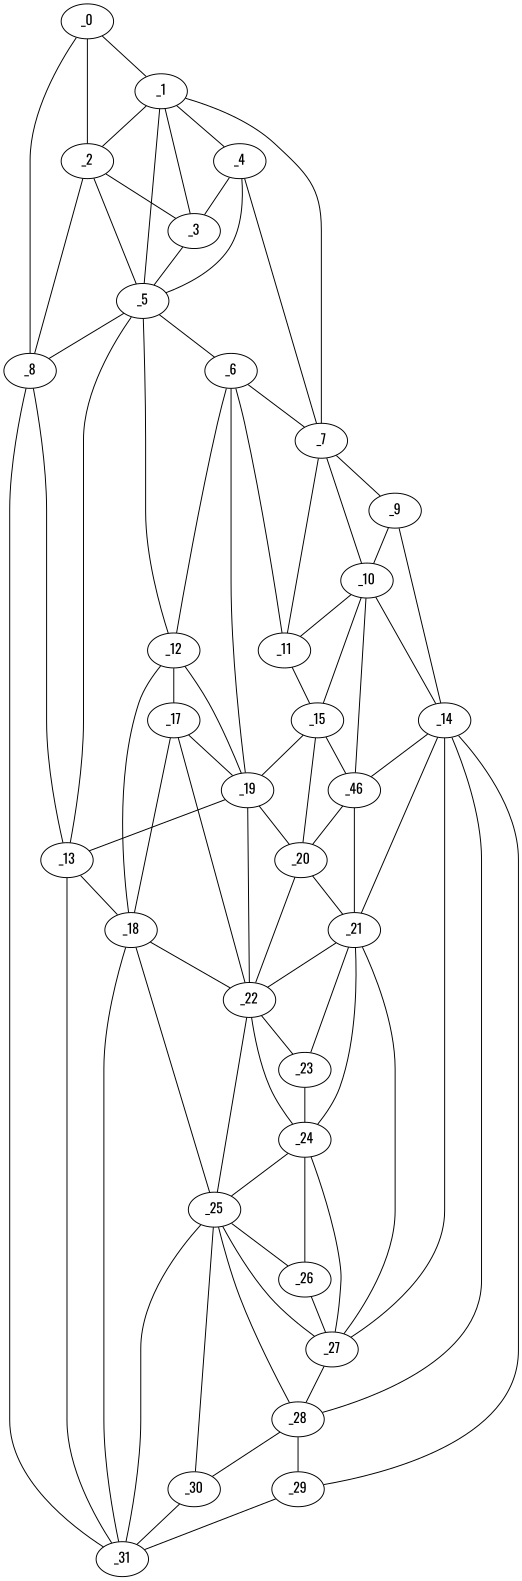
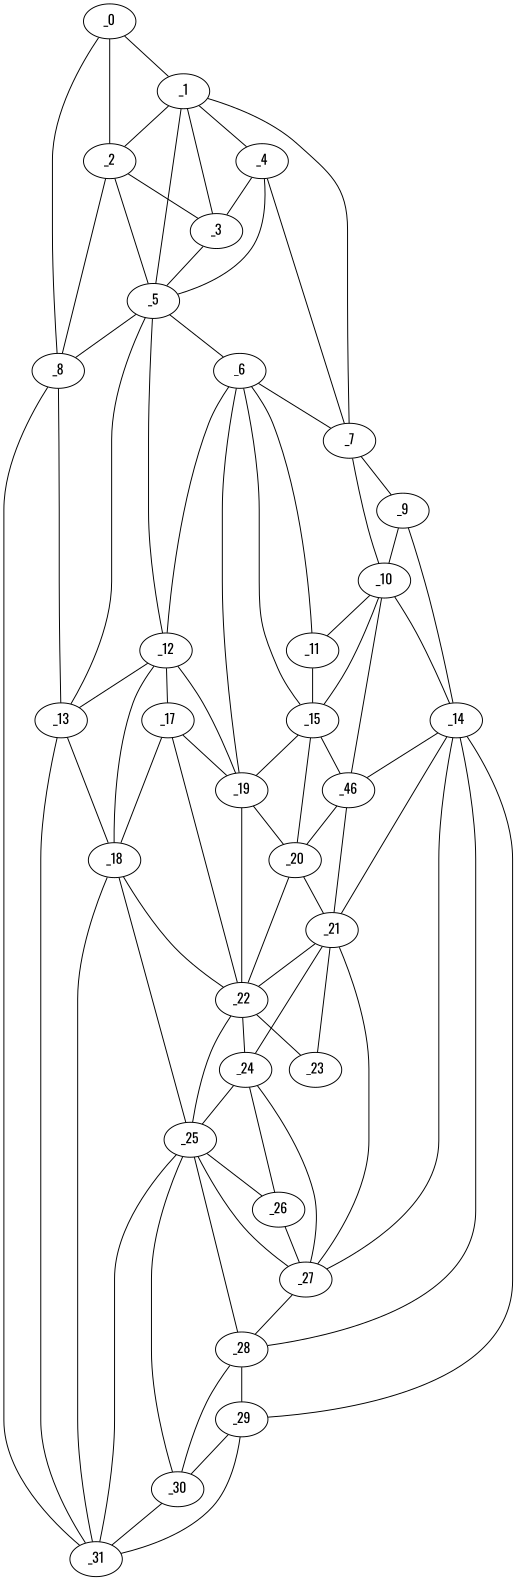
edge "_7" -- "_11": removed
edge "_6" -- "_15": added
edge "_19" -- "_13": now "_12" -- "_13"
edge "_23" -- "_24": removed
edge "_29" -- "_30": added
